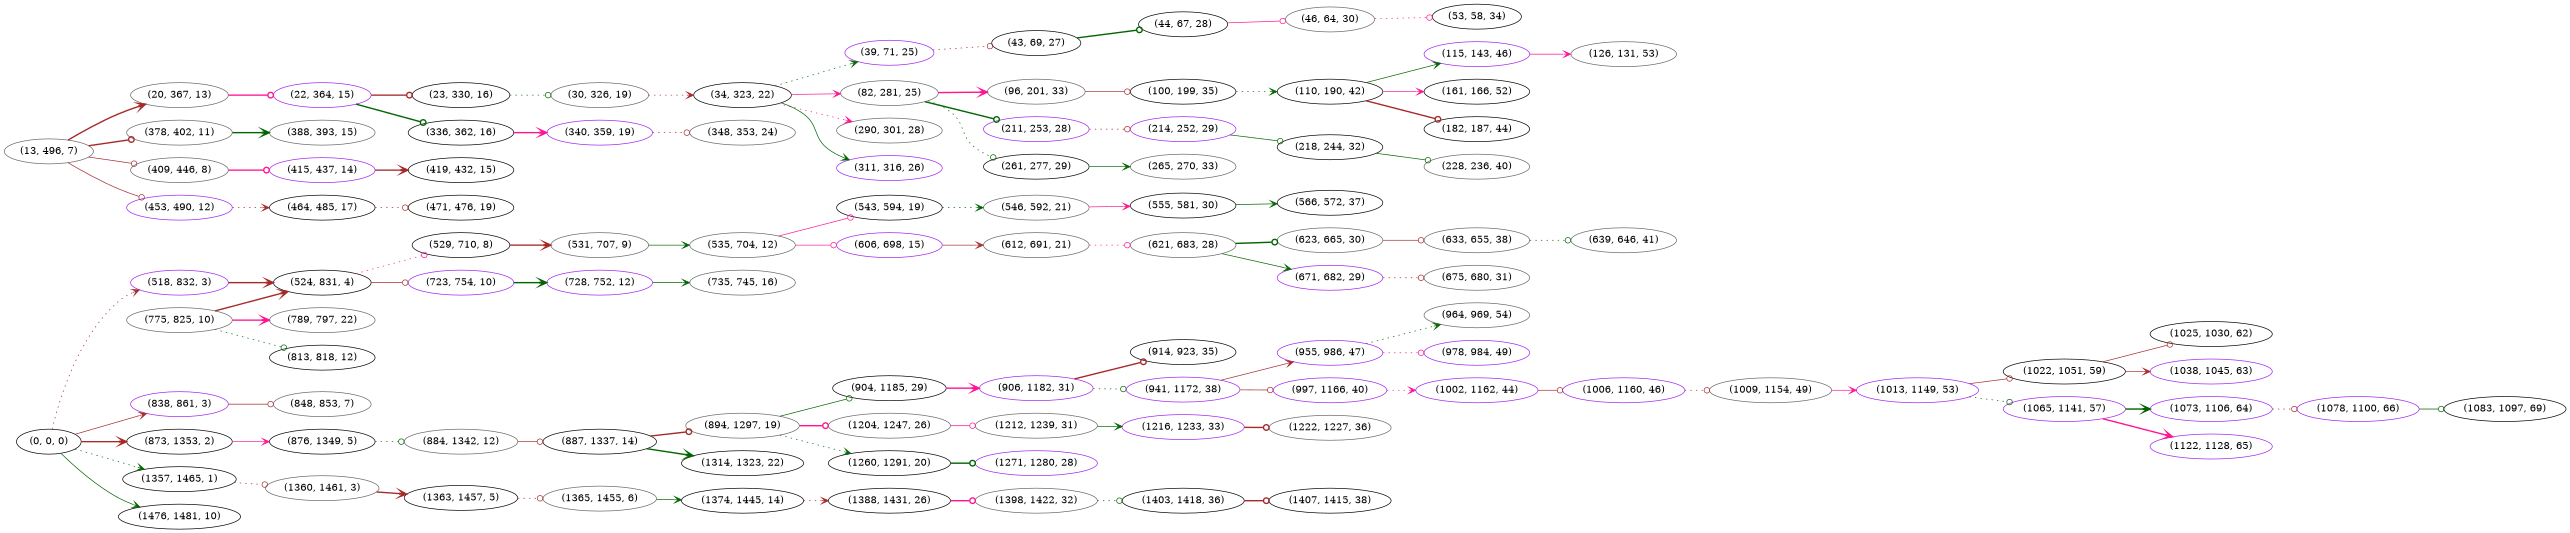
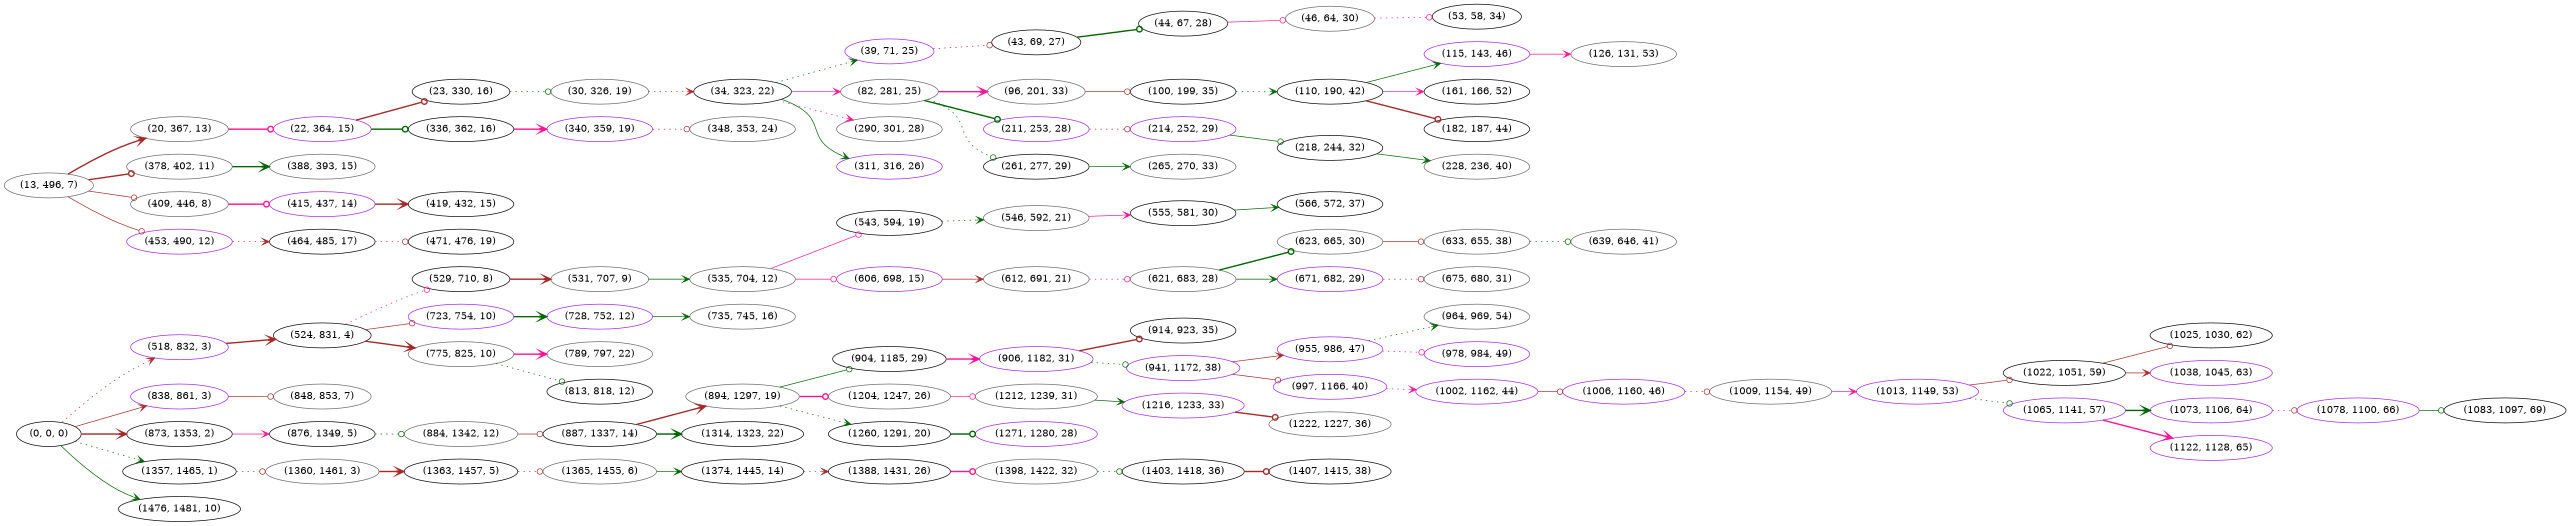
edge "(218, 244, 32)" -> "(228, 236, 40)": arrowhead odot -> vee
edge "(775, 825, 10)" -> "(524, 831, 4)": reversed
edge "(887, 1337, 14)" -> "(894, 1297, 19)": arrowhead odot -> vee
